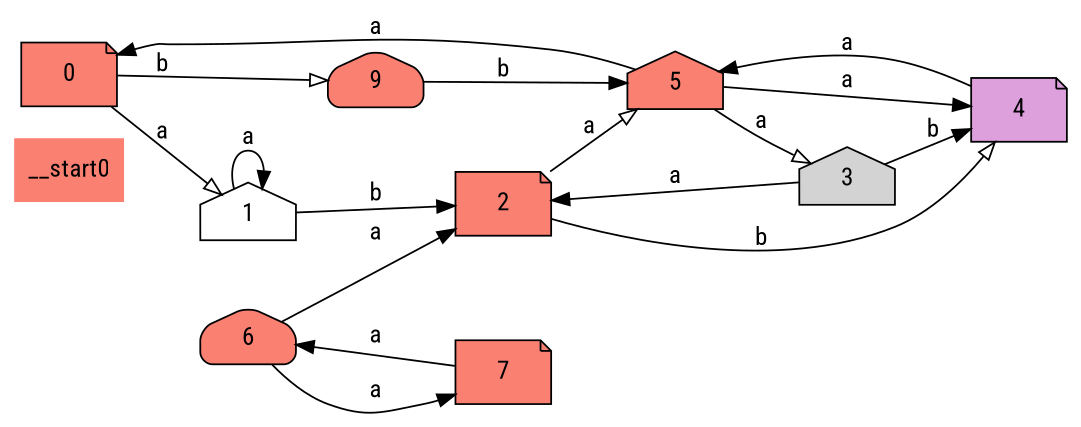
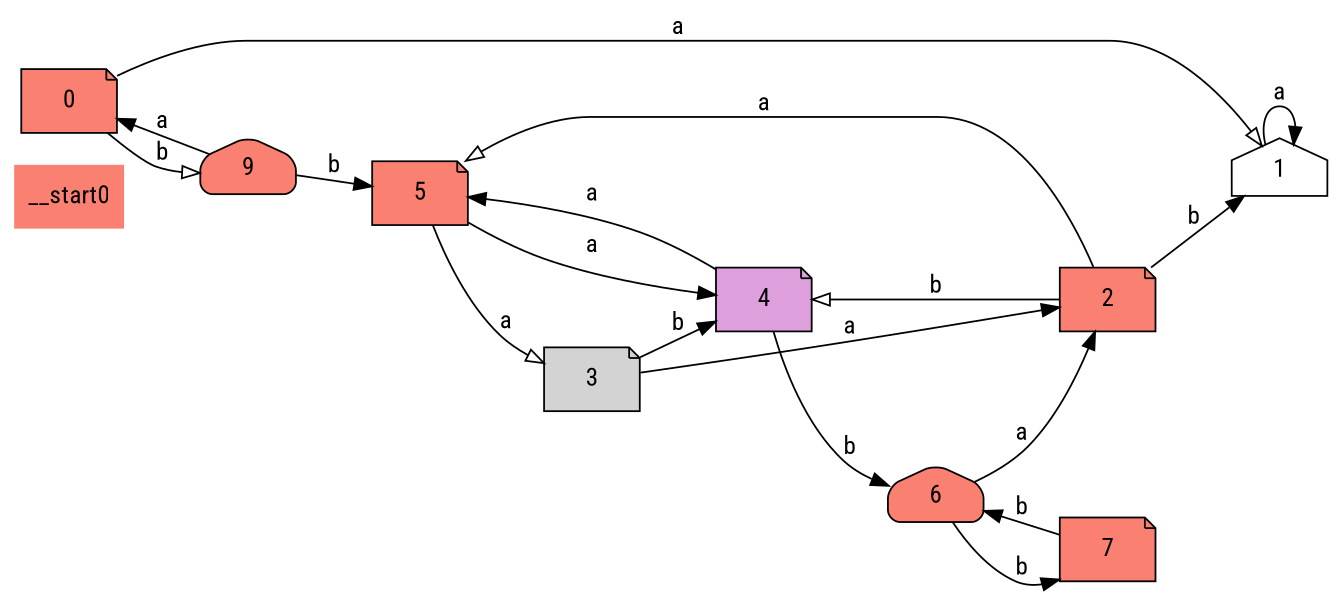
edge "5" -> "0": now "9" -> "0"
node "5": shape house -> note
node "3": shape house -> note
edge "1" -> "2": reversed
edge "7" -> "6": label "a" -> "b"
edge "6" -> "7": label "a" -> "b"
edge "4" -> "6": added, label "b"
